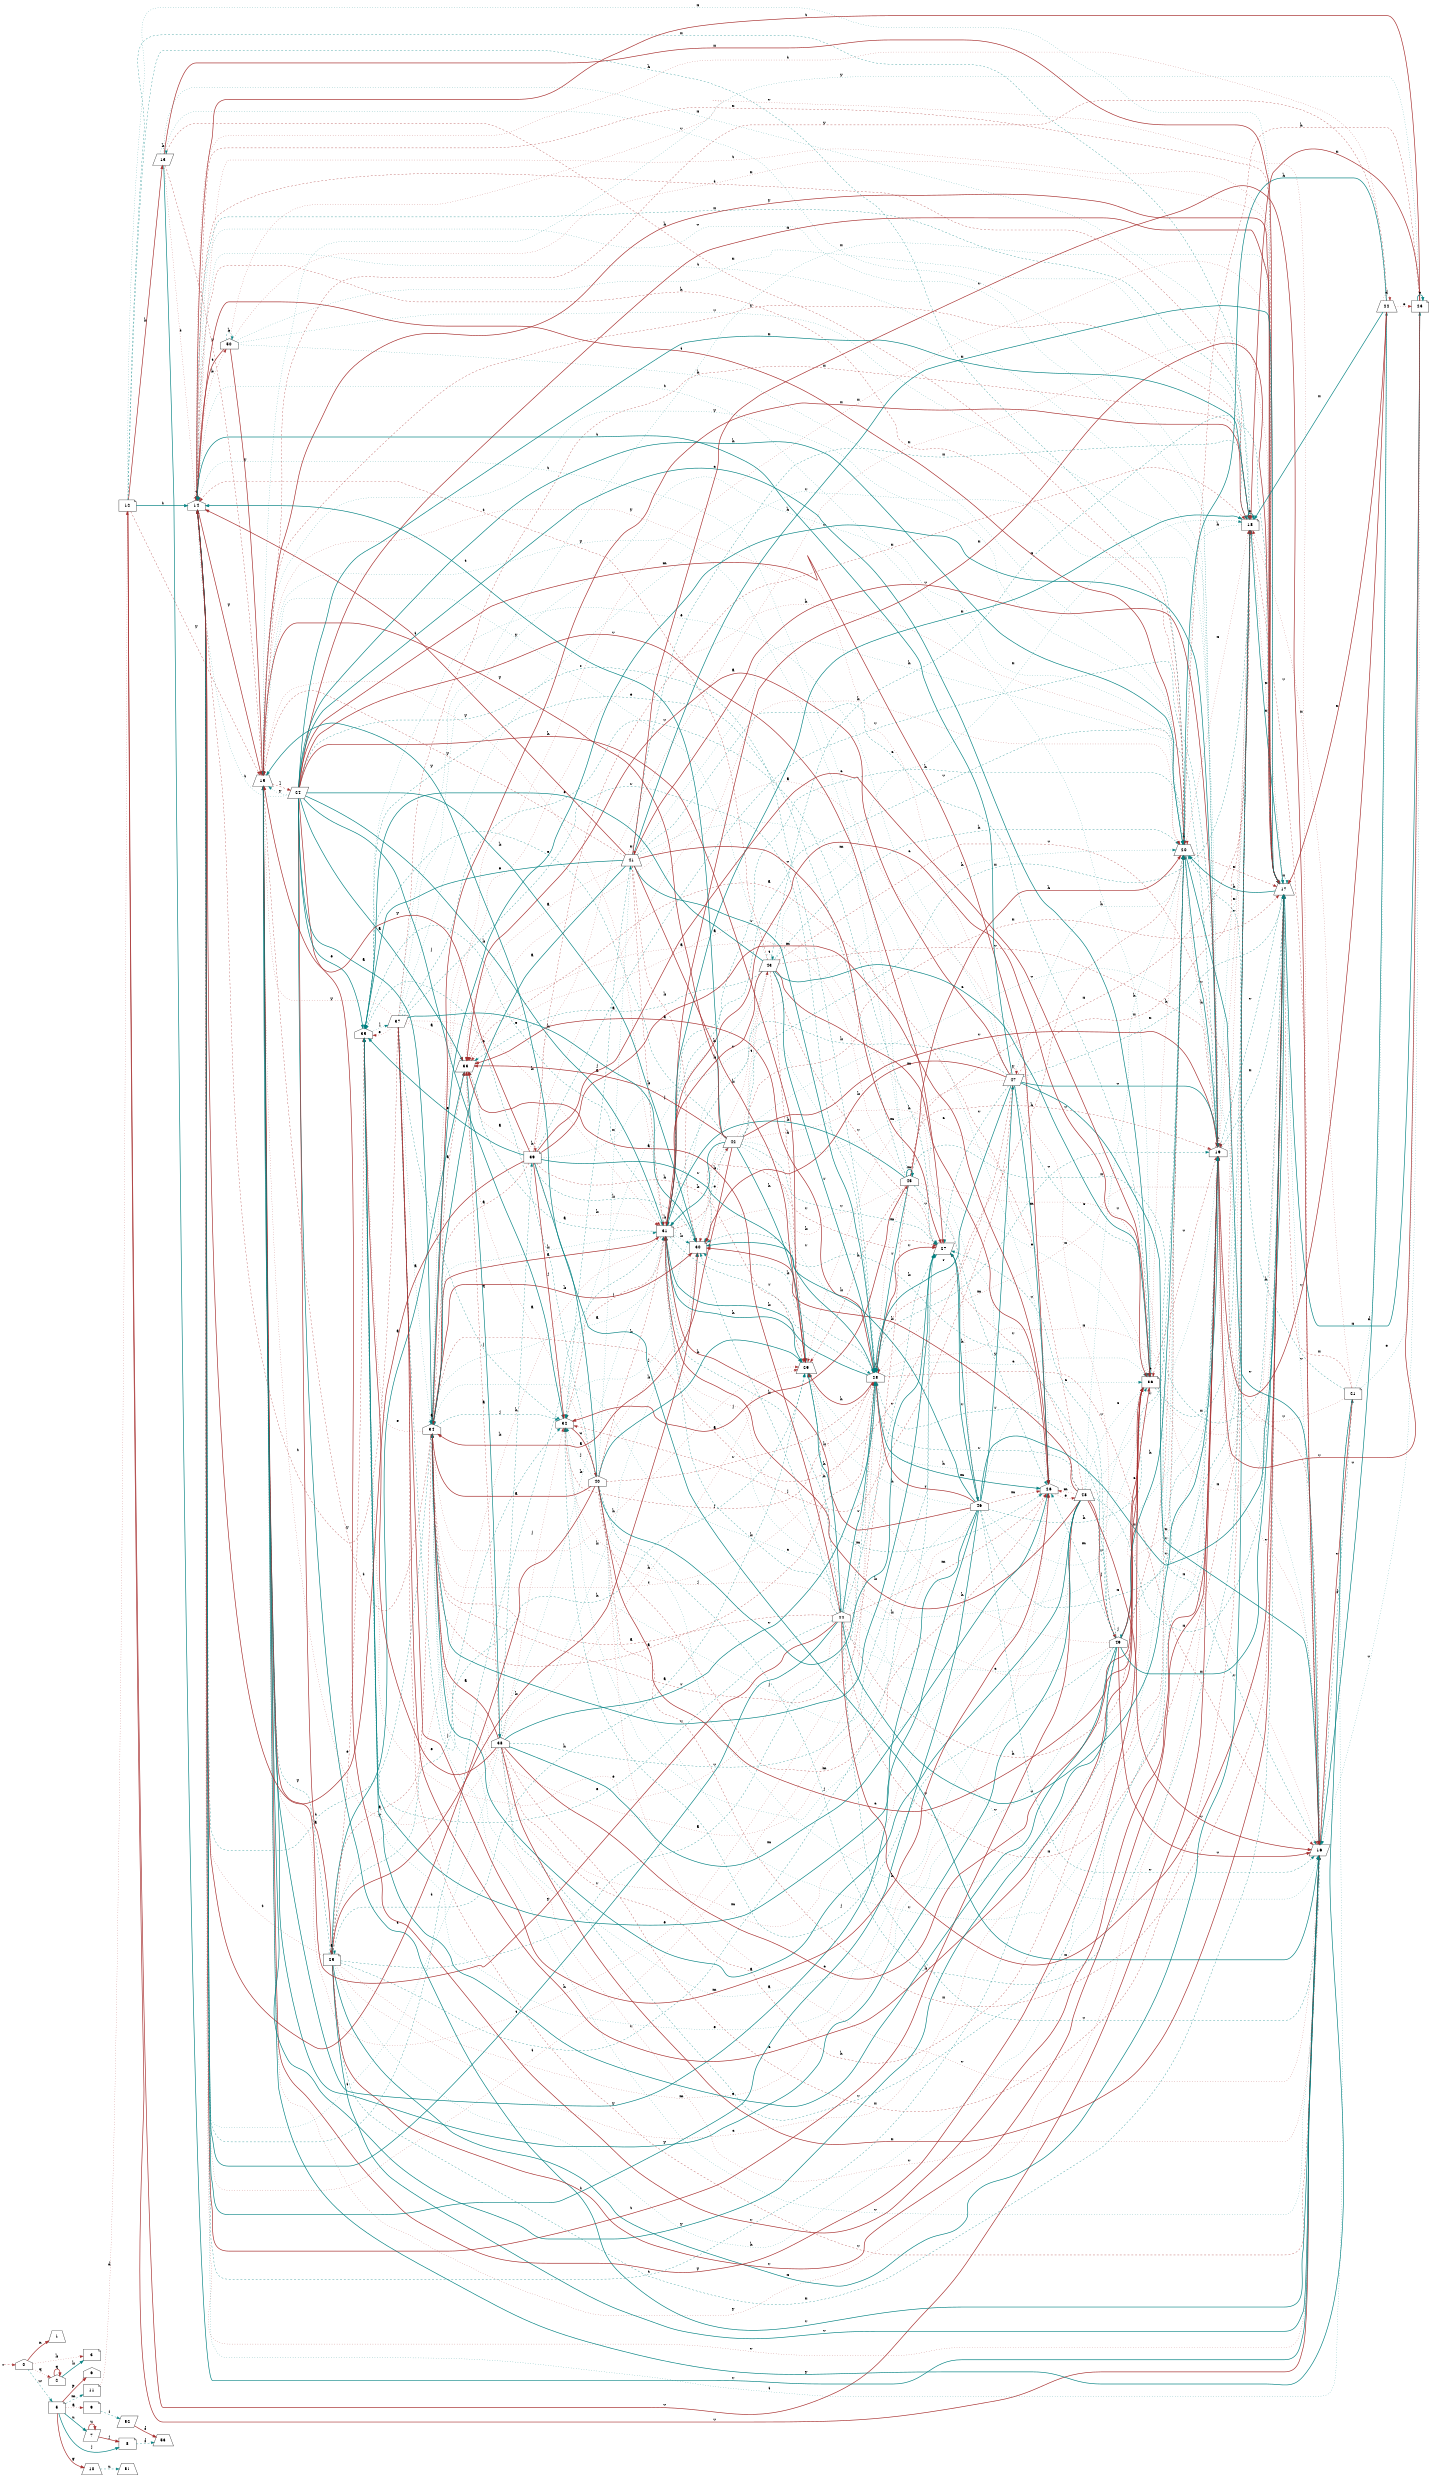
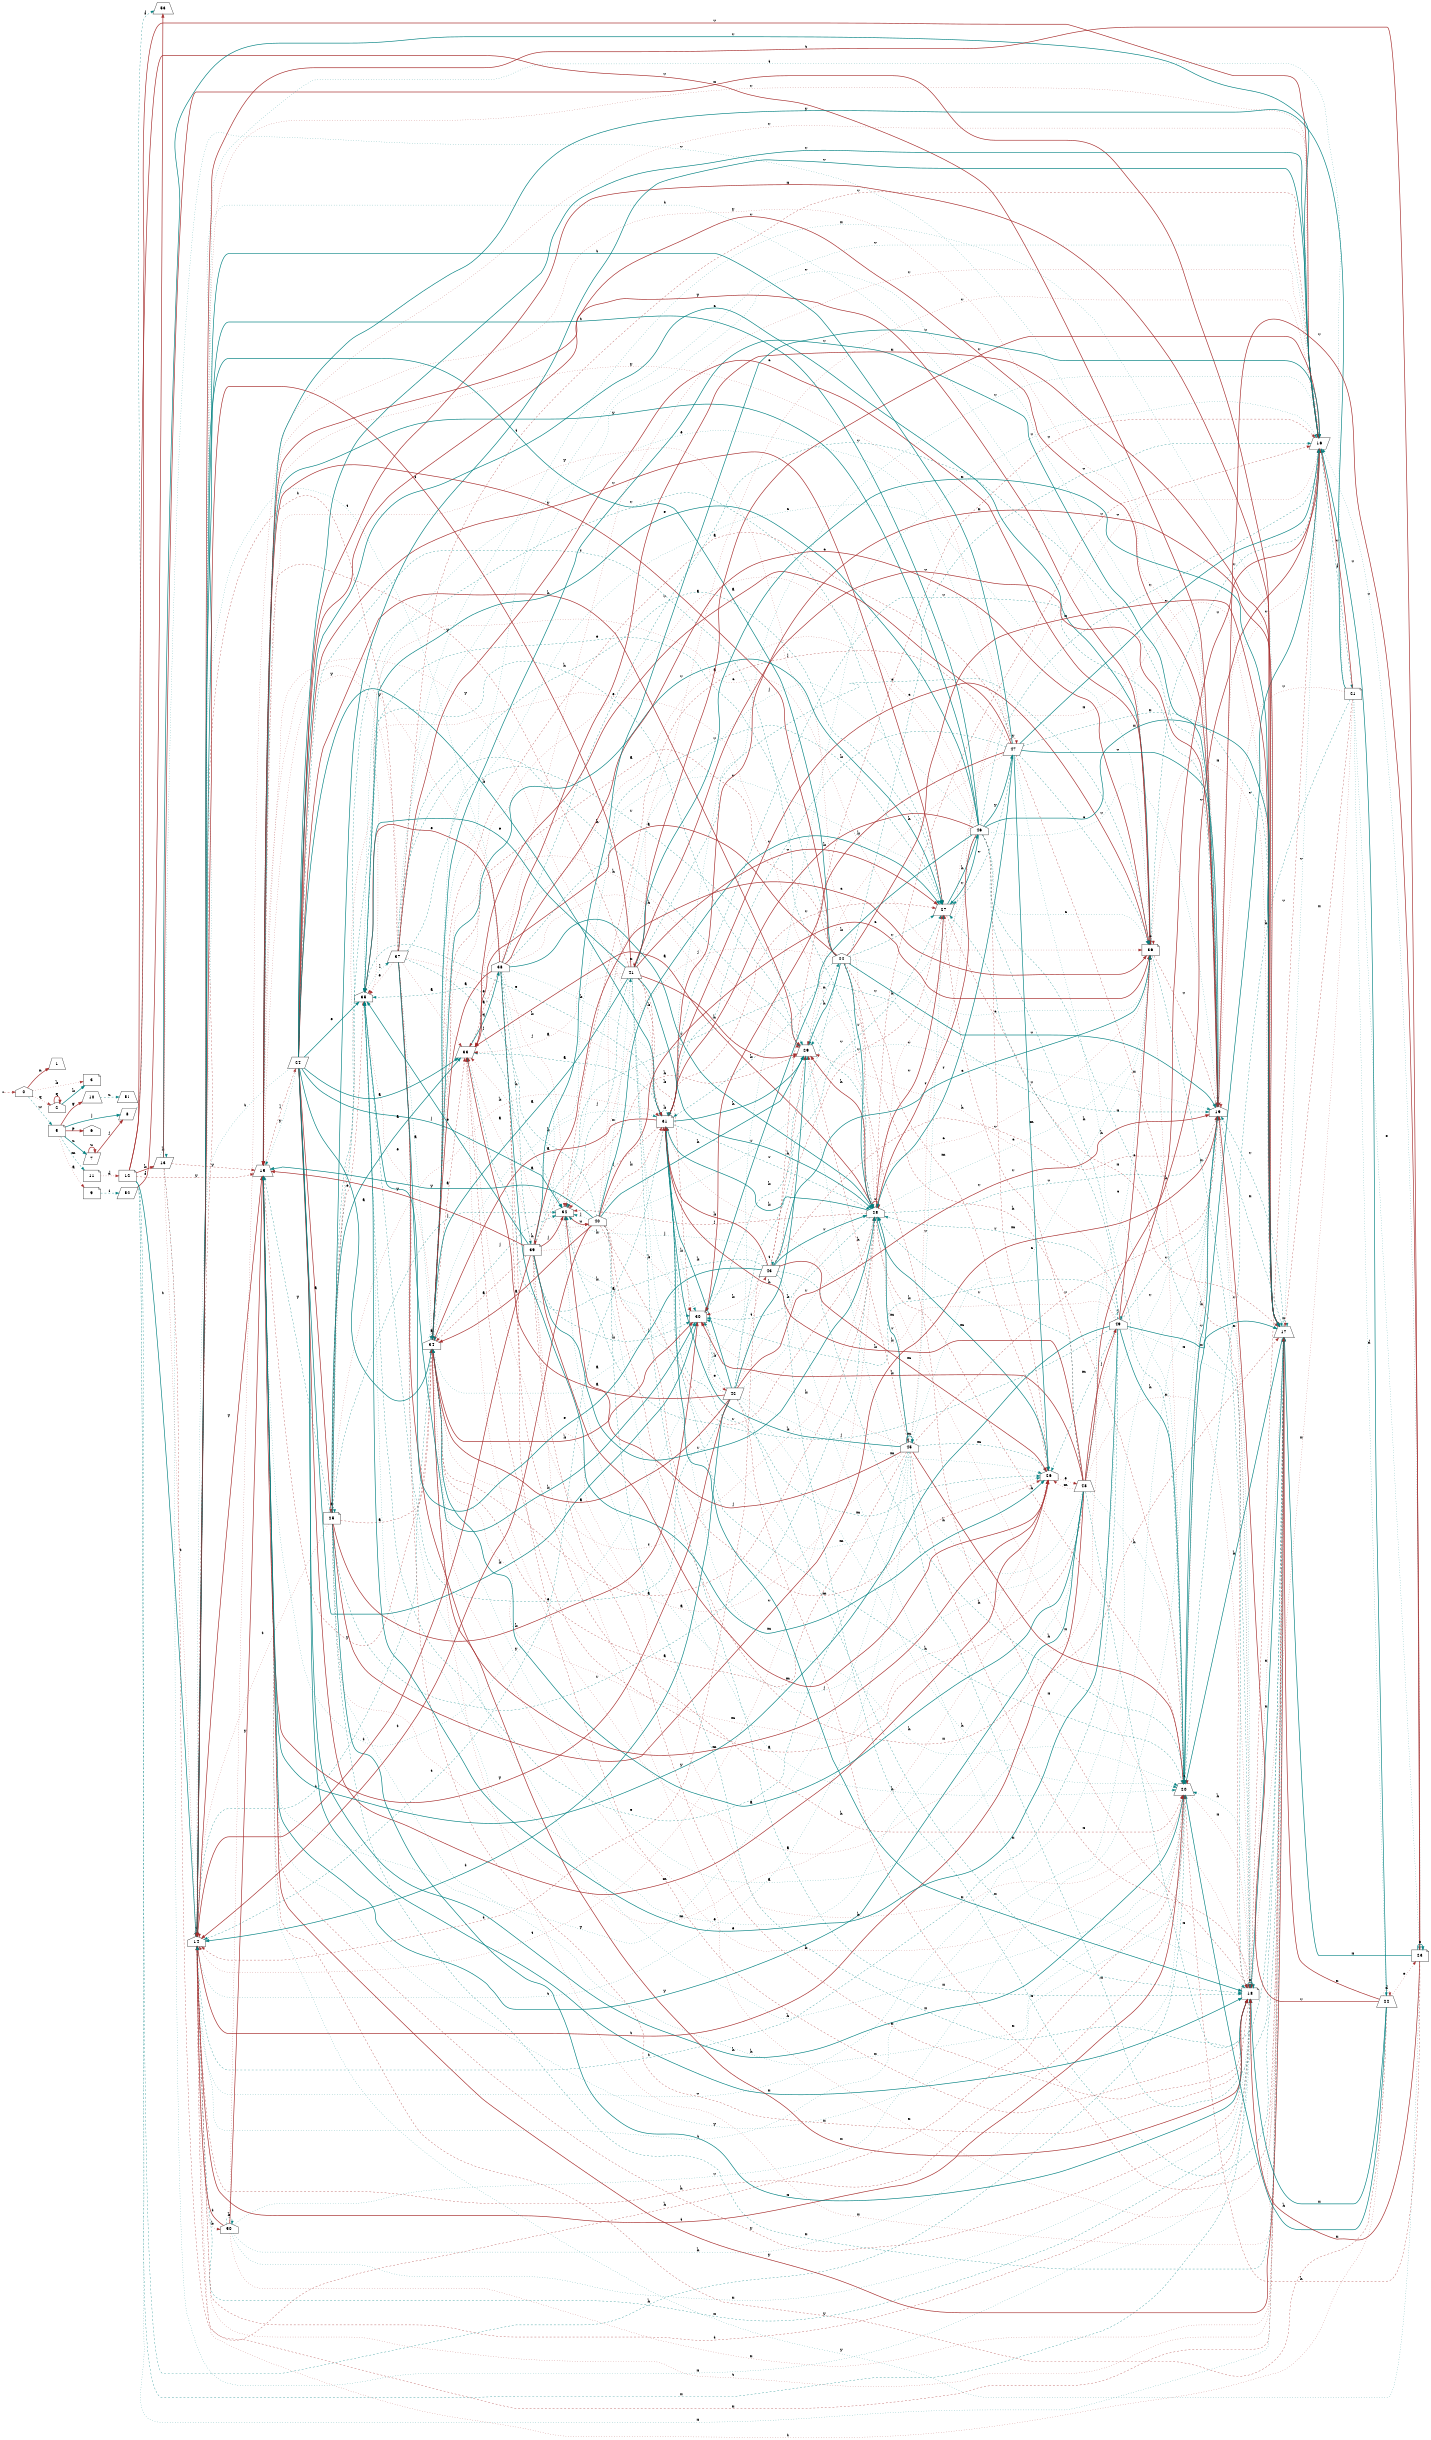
edge "20" -> "17": now "27" -> "17"
edge "40" -> "18": label "k" -> "x"
edge "28" -> "15": label "h" -> "y"
node "8": shape note -> parallelogram
